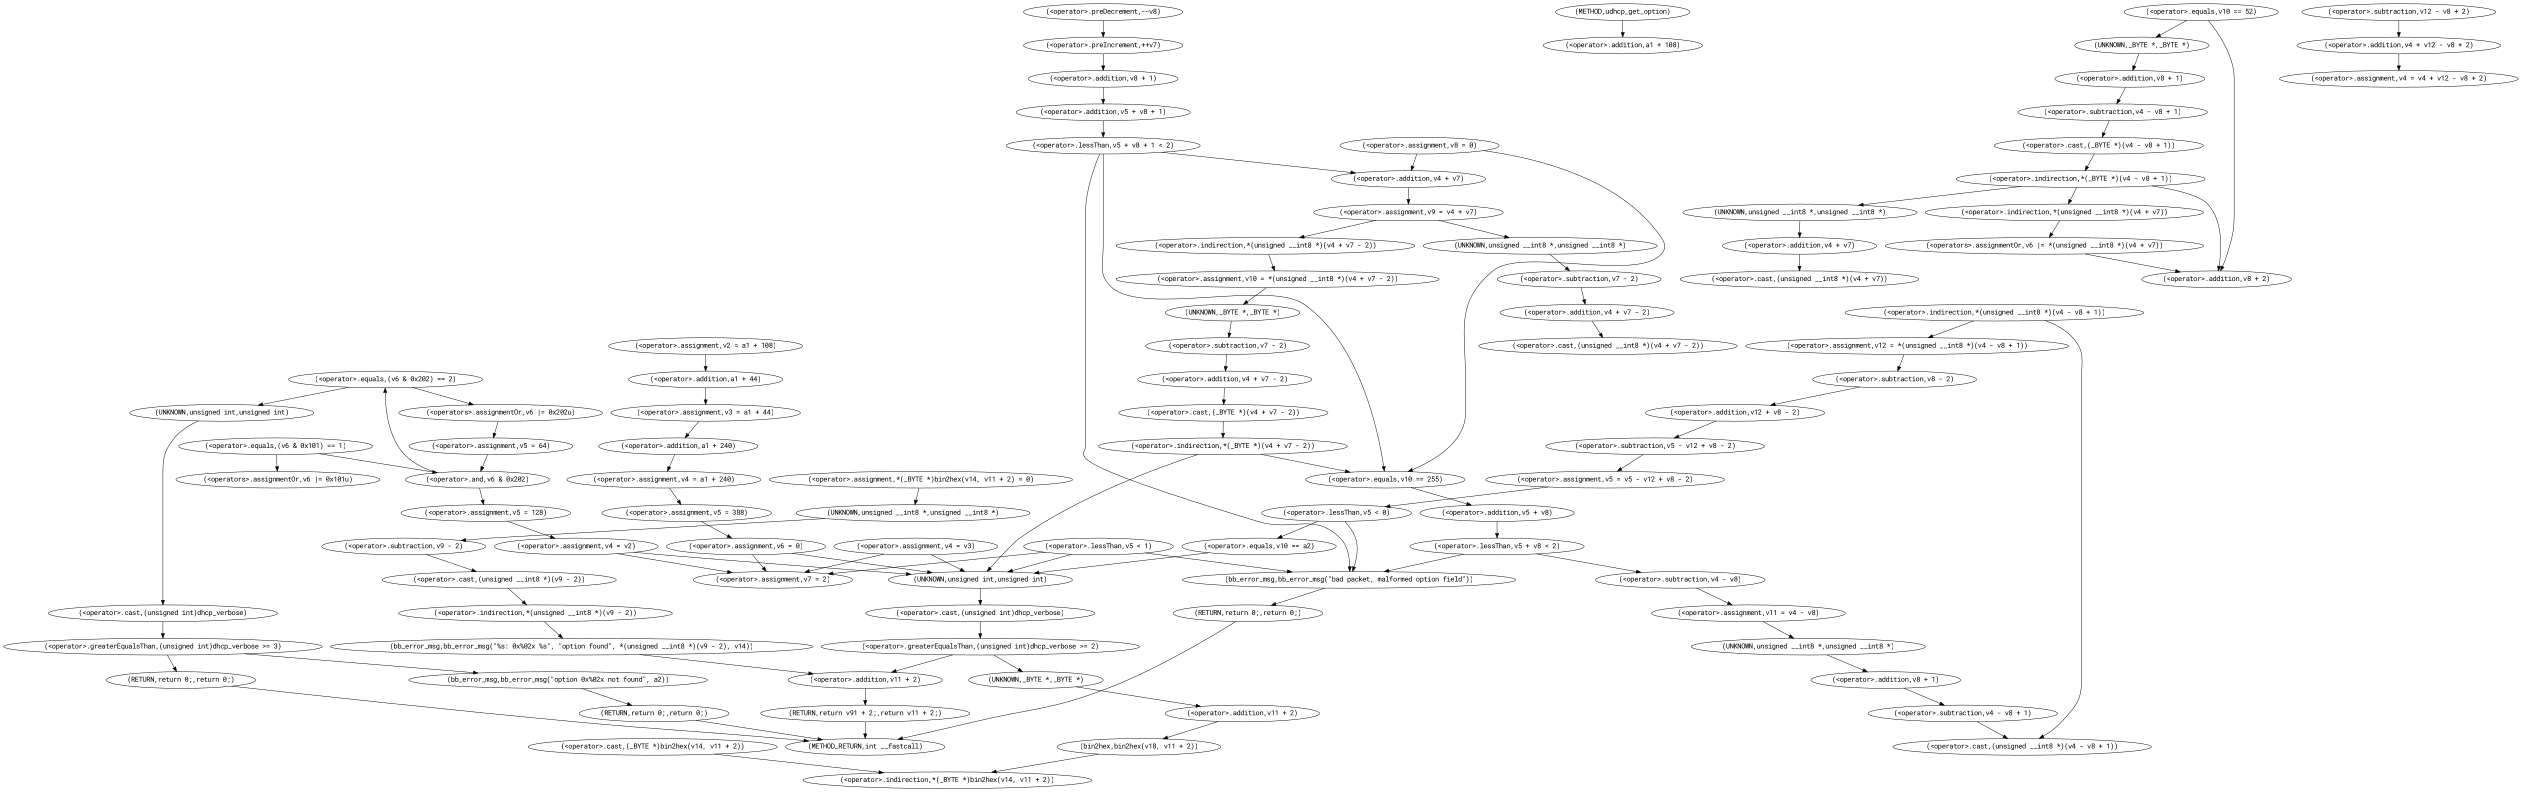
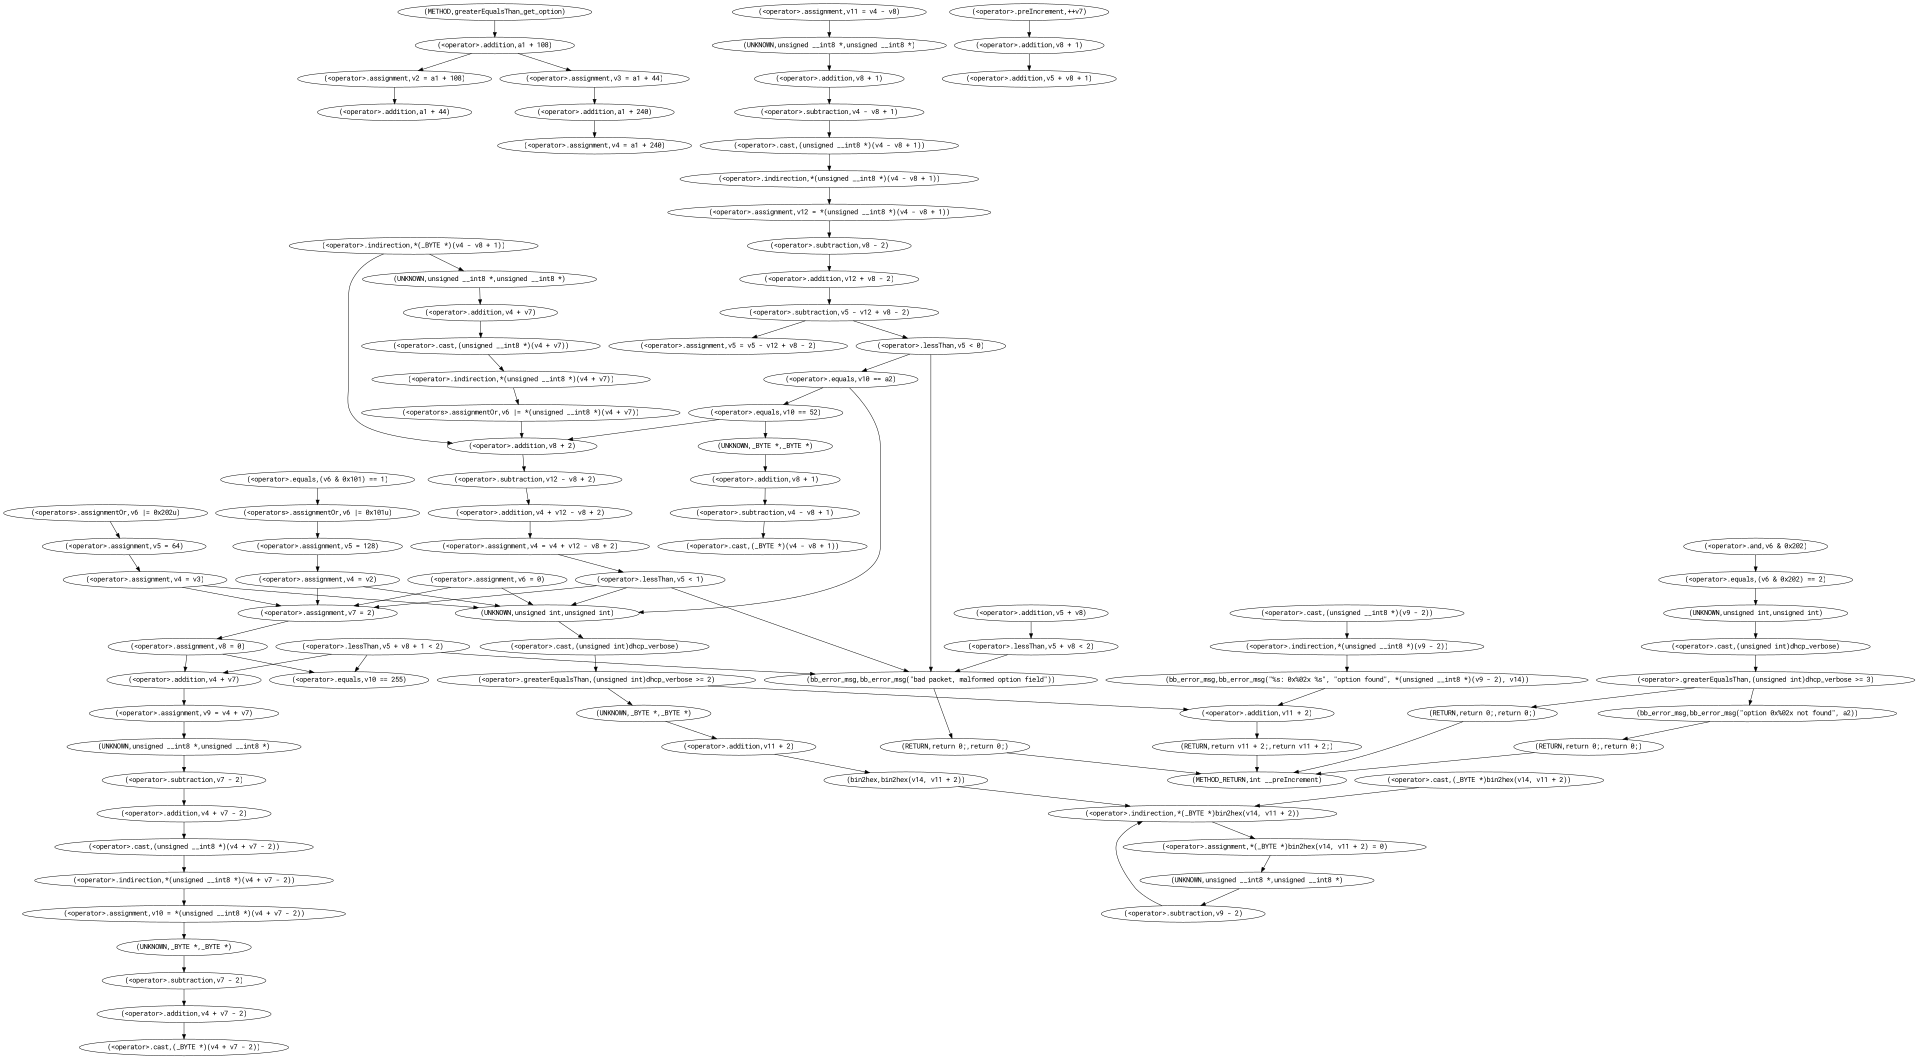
node "(<operator>.preDecrement,--v8)": removed
node "(METHOD,udhcp_get_option)": label "(METHOD,udhcp_get_option)" -> "(METHOD,greaterEqualsThan_get_option)"
edge "(<operator>.addition,a1 + 108)" -> "(<operator>.assignment,v2 = a1 + 108)": added
edge "(<operator>.addition,v5 + v8 + 1)" -> "(<operator>.lessThan,v5 + v8 + 1 < 2)": removed
edge "(<operator>.cast,(_BYTE *)(v4 - v8 + 1))" -> "(<operator>.indirection,*(_BYTE *)(v4 - v8 + 1))": removed
edge "(<operator>.indirection,*(_BYTE *)(v4 - v8 + 1))" -> "(<operator>.indirection,*(unsigned __int8 *)(v4 + v7))": now "(<operator>.cast,(unsigned __int8 *)(v4 + v7))" -> "(<operator>.indirection,*(unsigned __int8 *)(v4 + v7))"
edge "(<operator>.assignment,v9 = v4 + v7)" -> "(<operator>.indirection,*(unsigned __int8 *)(v4 + v7 - 2))": now "(<operator>.cast,(unsigned __int8 *)(v4 + v7 - 2))" -> "(<operator>.indirection,*(unsigned __int8 *)(v4 + v7 - 2))"
edge "(<operator>.addition,a1 + 44)" -> "(<operator>.assignment,v3 = a1 + 44)": now "(<operator>.addition,a1 + 108)" -> "(<operator>.assignment,v3 = a1 + 44)"
edge "(<operator>.equals,(v6 & 0x202) == 2)" -> "(<operators>.assignmentOr,v6 |= 0x202u)": removed
edge "(<operator>.equals,v10 == a2)" -> "(<operator>.equals,v10 == 52)": added
node "(<operator>.indirection,*(_BYTE *)(v4 + v7 - 2))": removed
edge "(<operator>.assignment,v5 = 64)" -> "(<operator>.and,v6 & 0x202)": now "(<operator>.assignment,v5 = 64)" -> "(<operator>.assignment,v4 = v3)"
edge "(<operator>.addition,v8 + 2)" -> "(<operator>.subtraction,v12 - v8 + 2)": added
edge "(<operator>.equals,(v6 & 0x101) == 1)" -> "(<operator>.and,v6 & 0x202)": removed
edge "(<operator>.and,v6 & 0x202)" -> "(<operator>.assignment,v5 = 128)": now "(<operators>.assignmentOr,v6 |= 0x101u)" -> "(<operator>.assignment,v5 = 128)"
edge "(<operator>.equals,v10 == 255)" -> "(<operator>.addition,v5 + v8)": removed
edge "(<operator>.assignment,v5 = v5 - v12 + v8 - 2)" -> "(<operator>.lessThan,v5 < 0)": now "(<operator>.subtraction,v5 - v12 + v8 - 2)" -> "(<operator>.lessThan,v5 < 0)"
node "(<operator>.assignment,v5 = 388)": removed
edge "(<operator>.indirection,*(unsigned __int8 *)(v4 - v8 + 1))" -> "(<operator>.cast,(unsigned __int8 *)(v4 - v8 + 1))": reversed
edge "(<operator>.subtraction,v9 - 2)" -> "(<operator>.cast,(unsigned __int8 *)(v9 - 2))": now "(<operator>.subtraction,v9 - 2)" -> "(<operator>.indirection,*(_BYTE *)bin2hex(v14, v11 + 2))"
edge "(<operator>.assignment,v4 = v4 + v12 - v8 + 2)" -> "(<operator>.lessThan,v5 < 1)": added
node "(<operator>.subtraction,v4 - v8)": removed
edge "(<operator>.assignment,v7 = 2)" -> "(<operator>.assignment,v8 = 0)": added
node "(RETURN,return v91 + 2;,return v11 + 2;)": label "(RETURN,return v91 + 2;,return v11 + 2;)" -> "(RETURN,return v11 + 2;,return v11 + 2;)"
node "(METHOD_RETURN,int __fastcall)": label "(METHOD_RETURN,int __fastcall)" -> "(METHOD_RETURN,int __preIncrement)"
node "(bin2hex,bin2hex(v18, v11 + 2))": label "(bin2hex,bin2hex(v18, v11 + 2))" -> "(bin2hex,bin2hex(v14, v11 + 2))"
edge "(<operator>.indirection,*(_BYTE *)bin2hex(v14, v11 + 2))" -> "(<operator>.assignment,*(_BYTE *)bin2hex(v14, v11 + 2) = 0)": added
